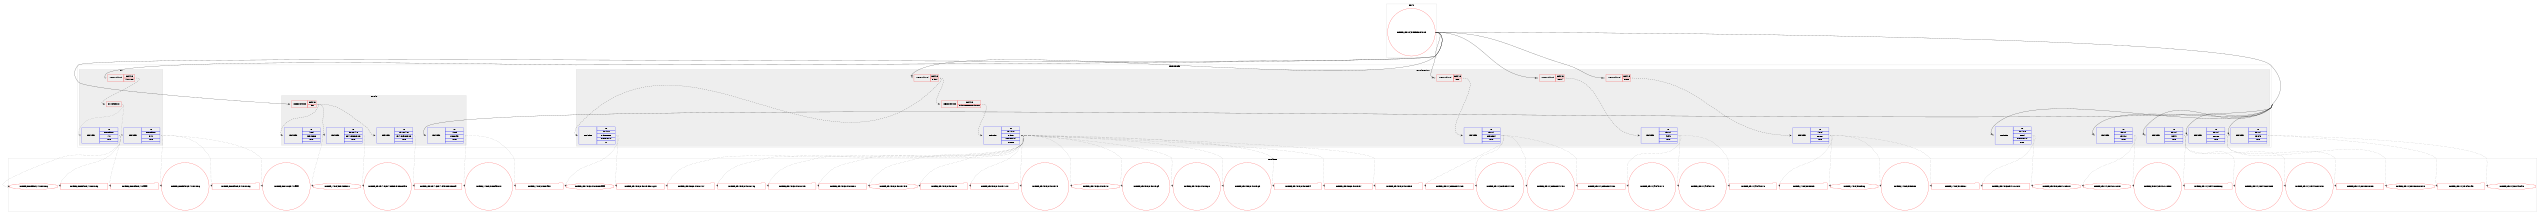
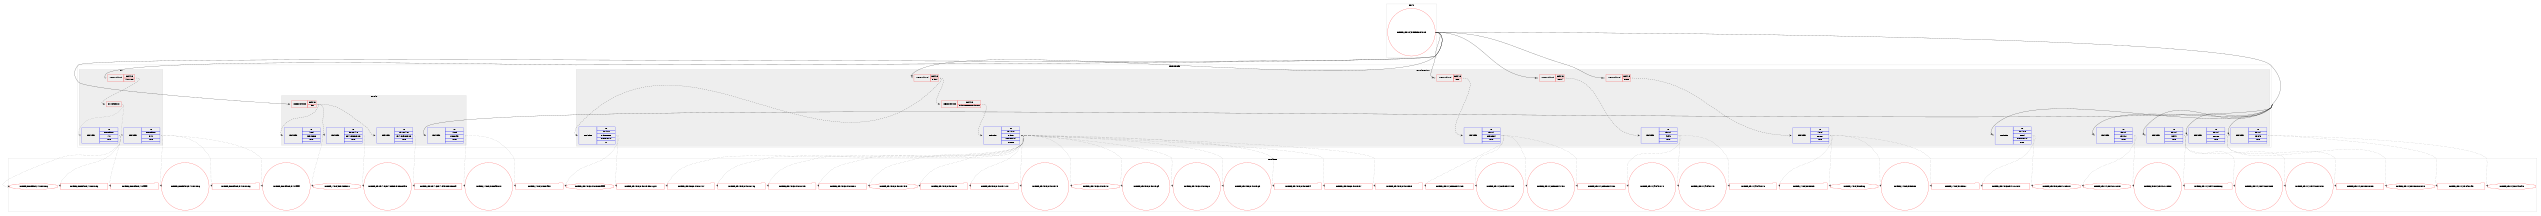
node "portage://app-none/gvim-9999": label "portage://app-none/gvim-9999" -> "portage://app-editors/gvim-9999"
